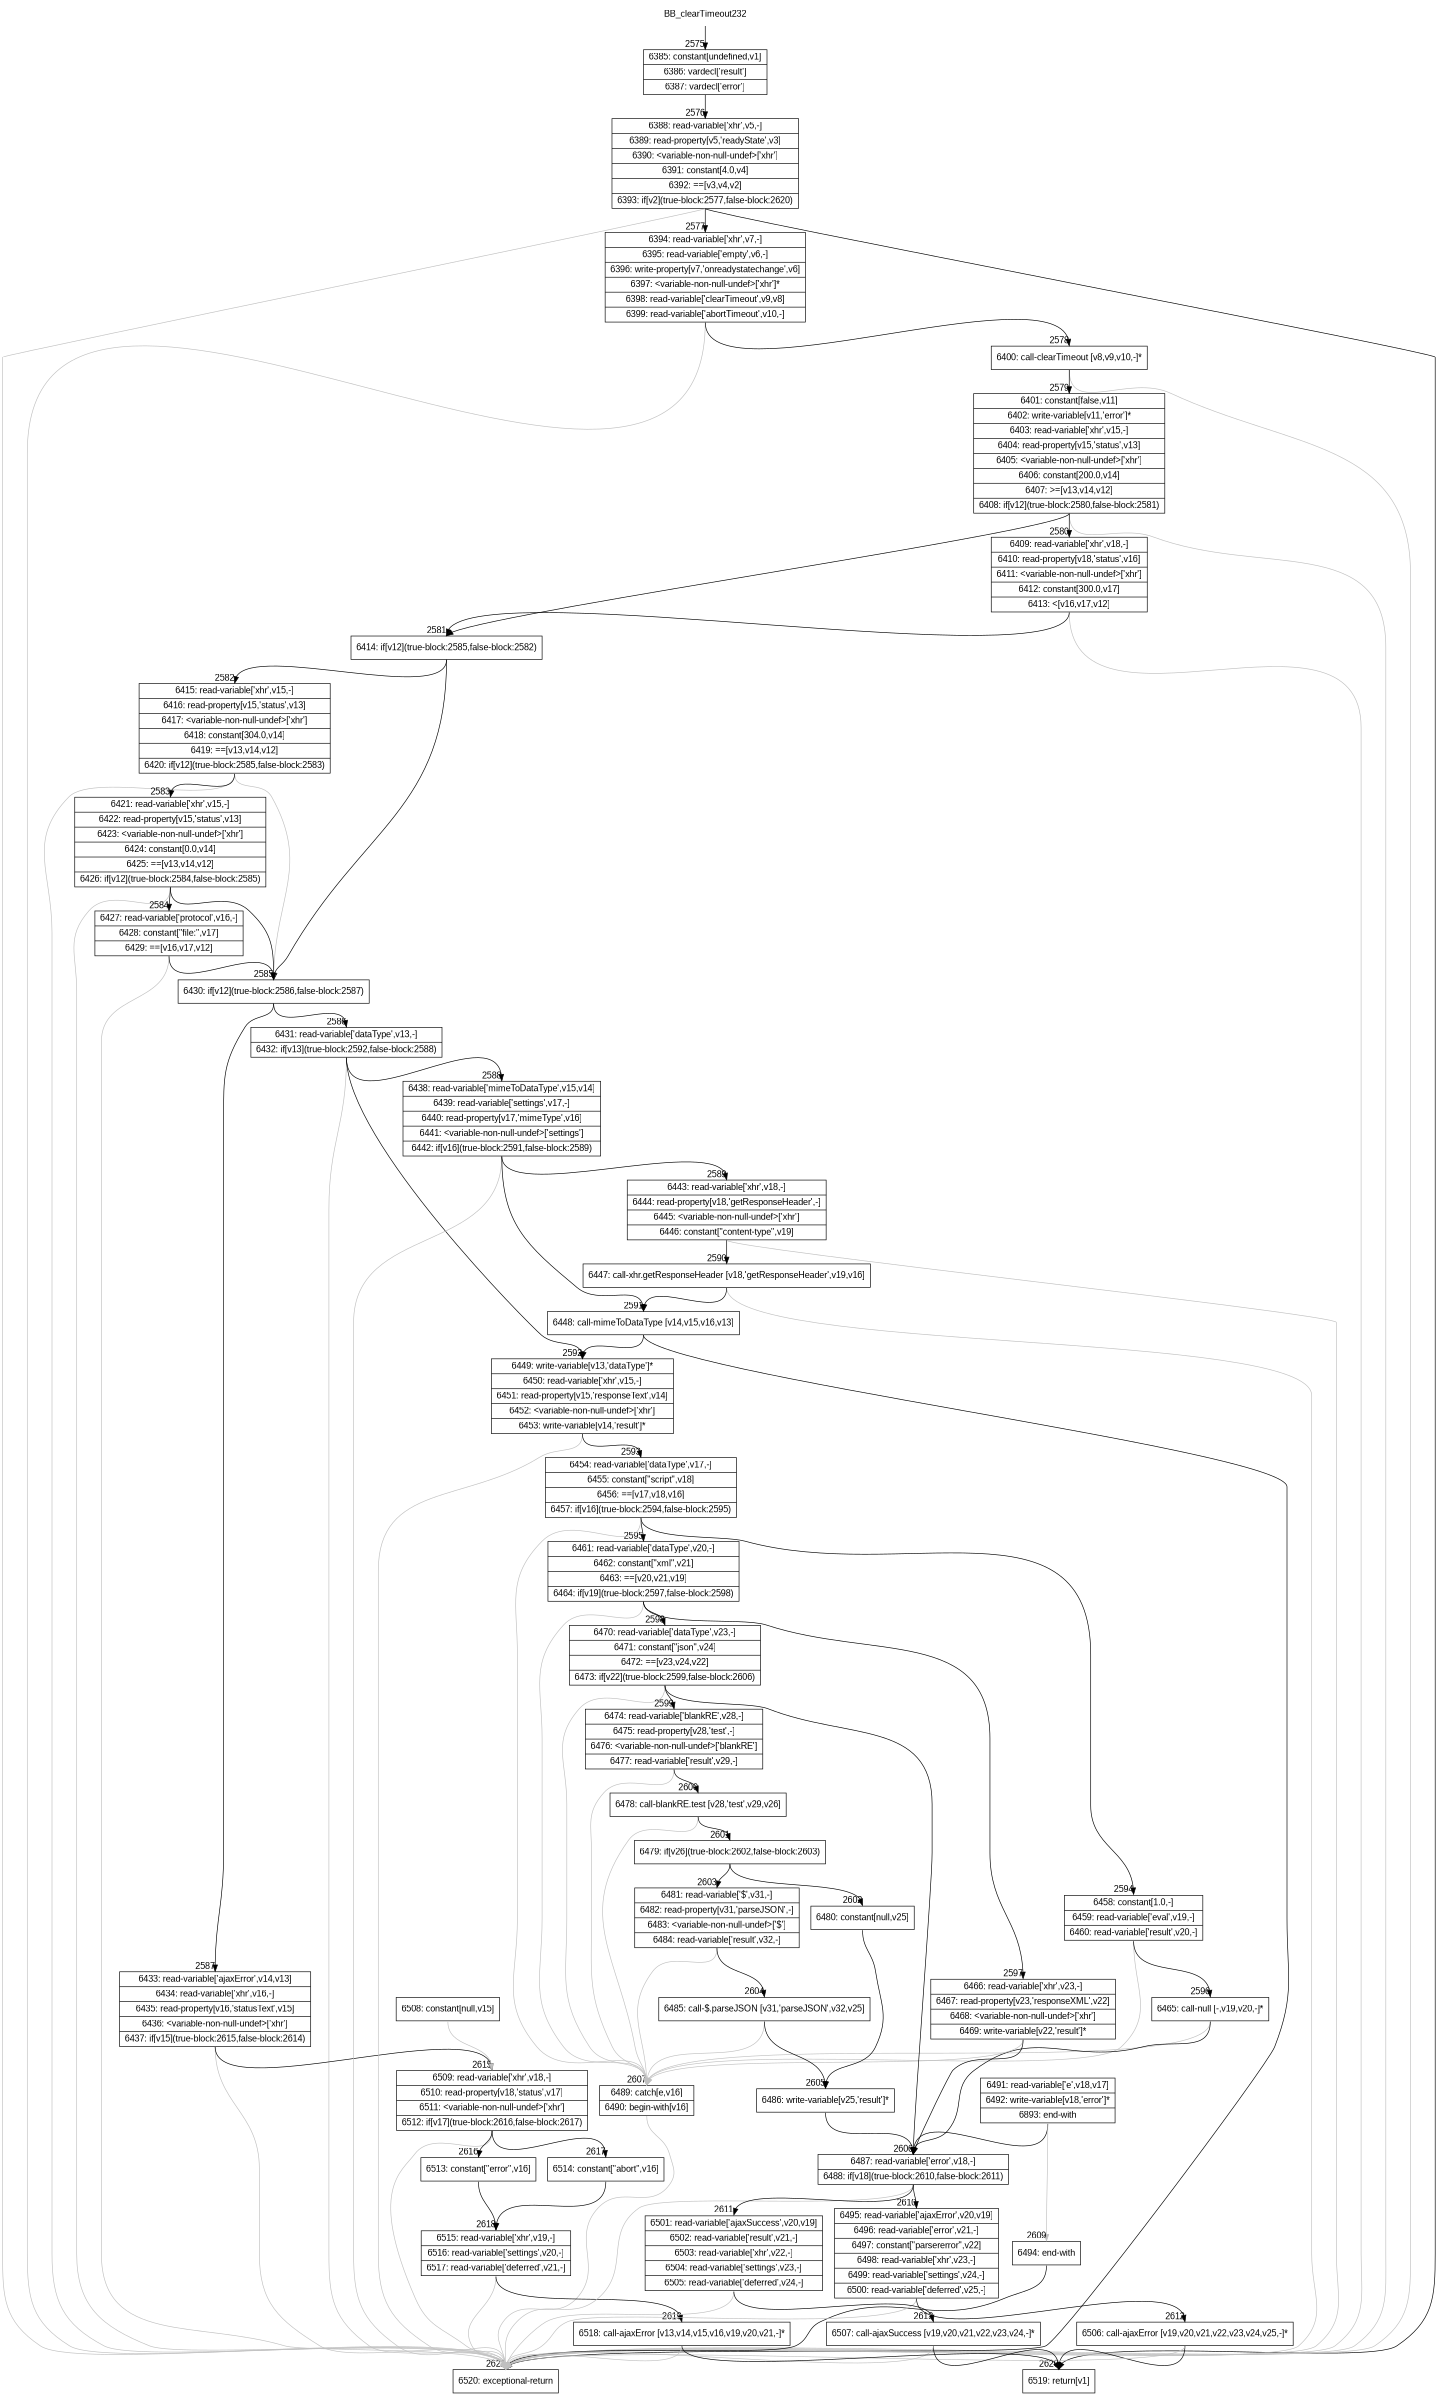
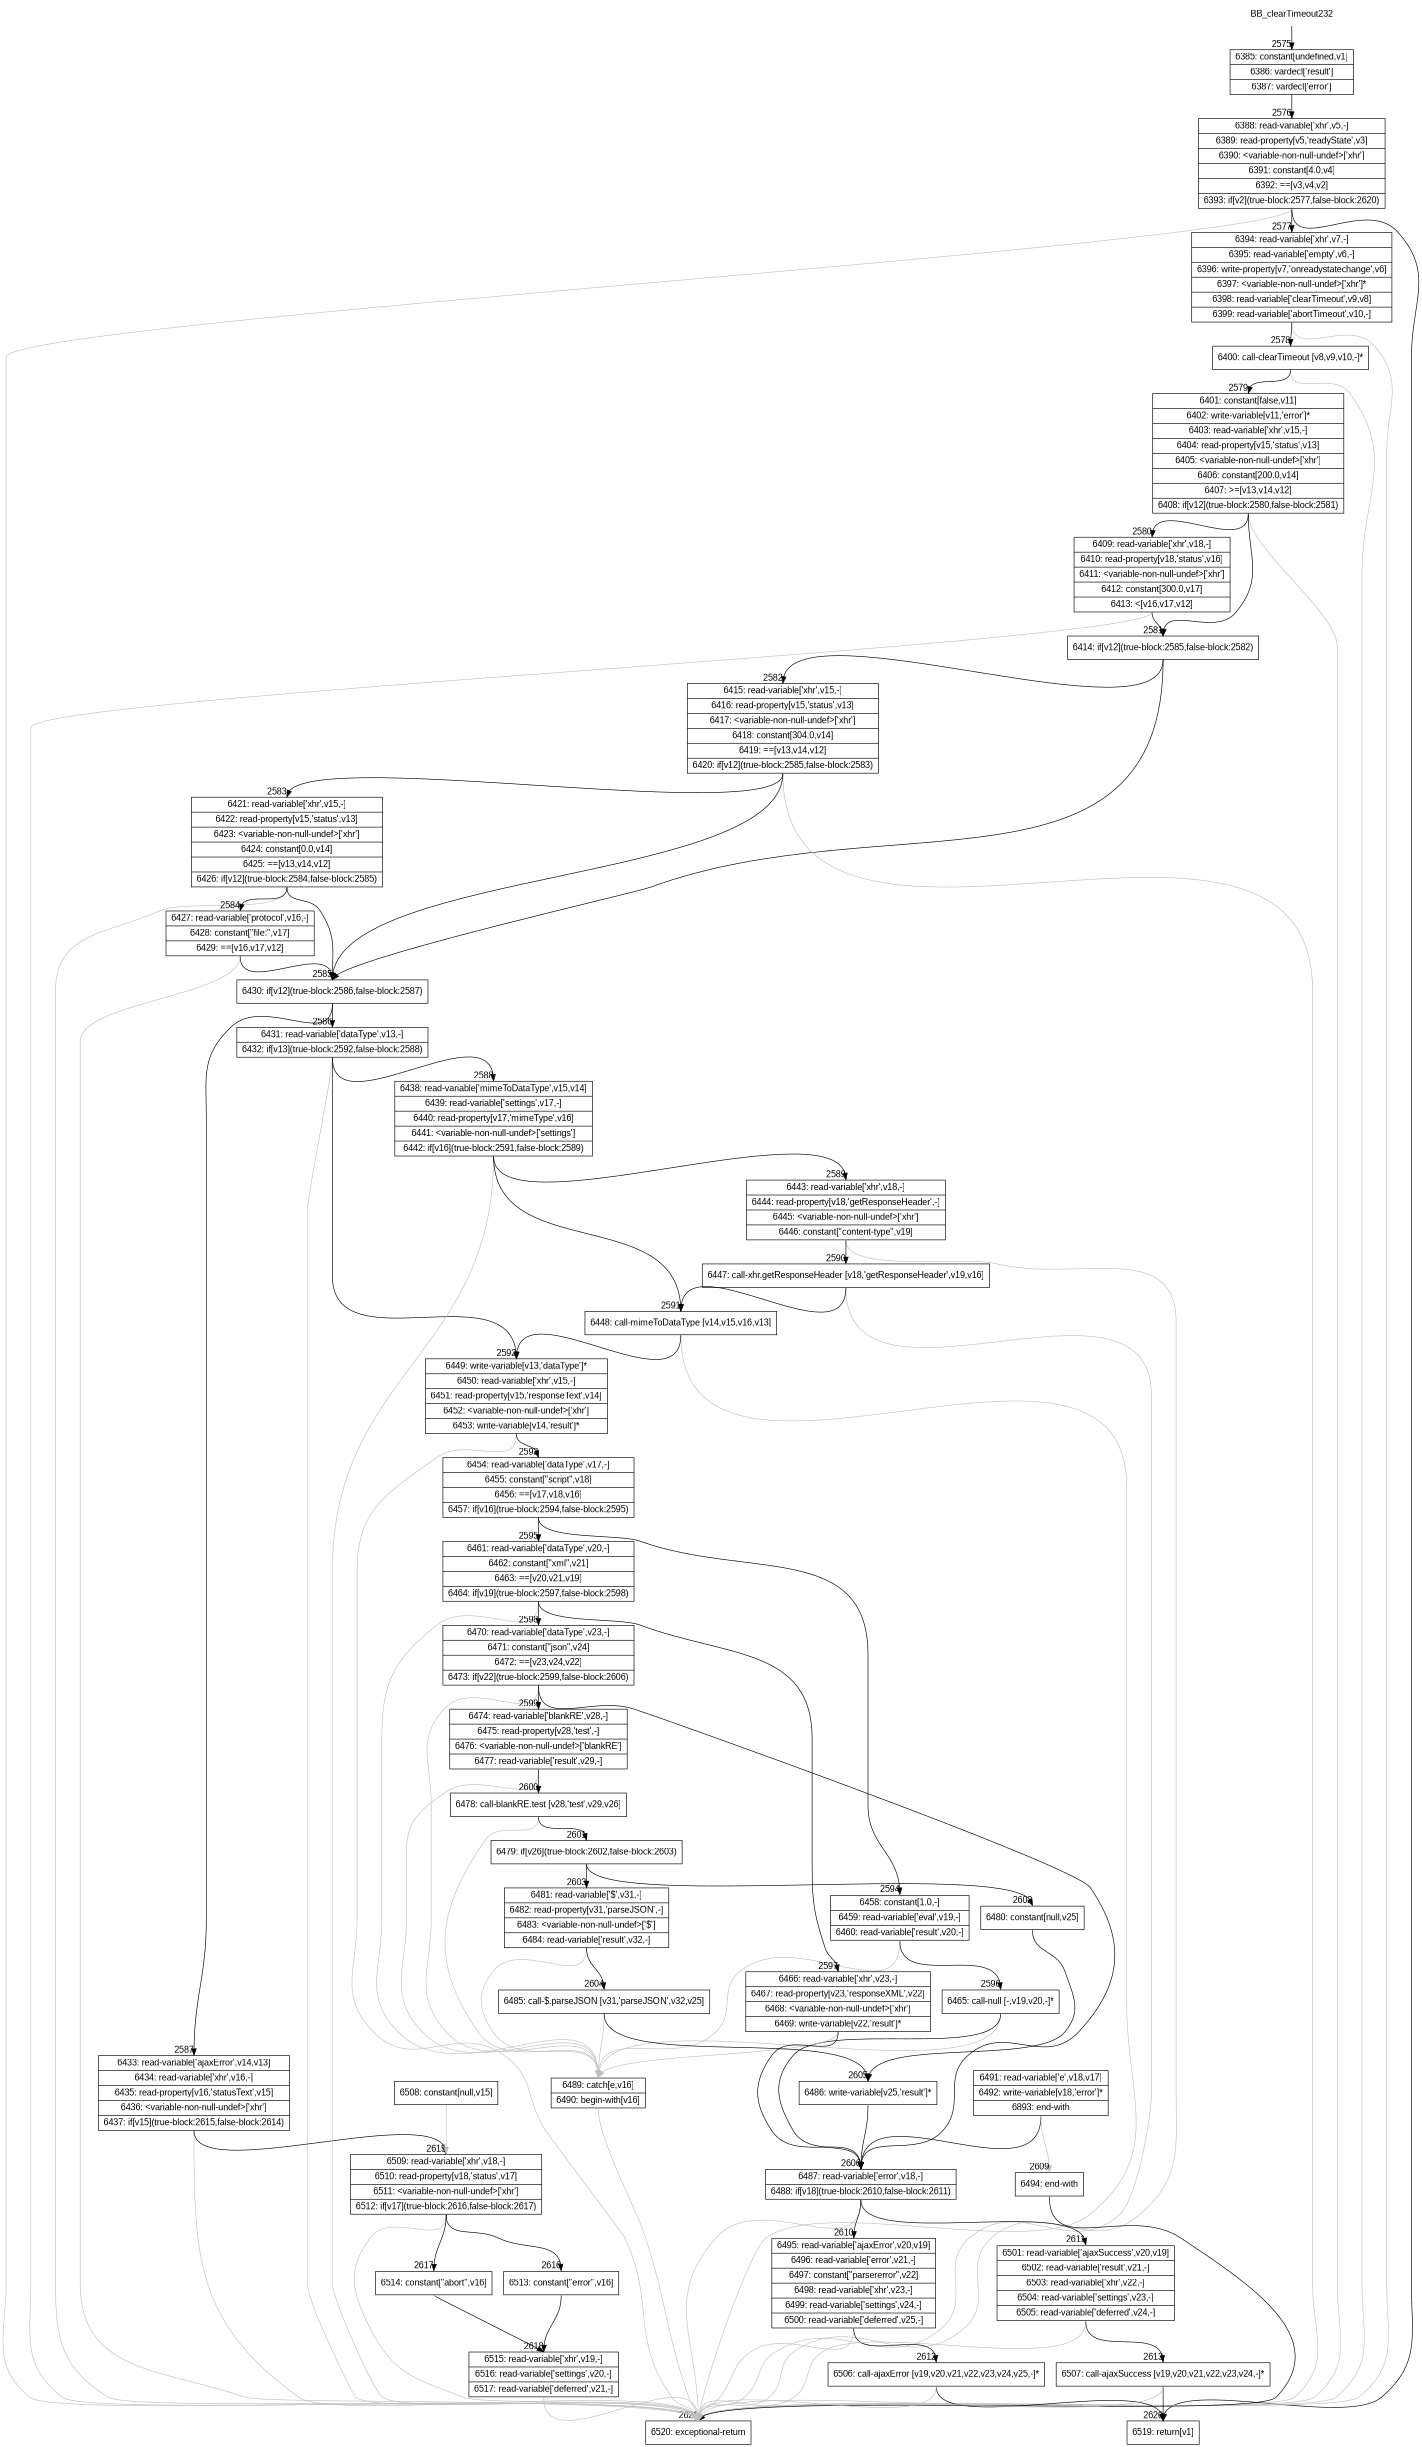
edge "6415: read-variable['xhr',v15,-]" -> "6430: if[v12](true-block:2586,false-block:2587)": color gray -> black
edge "6454: read-variable['dataType',v17,-]" -> "6489: catch[e,v16]": removed
edge "6448: call-mimeToDataType [v14,v15,v16,v13]" -> "6520: exceptional-return": color black -> gray
node "6518: call-ajaxError [v13,v14,v15,v16,v19,v20,v21,-]*": removed
